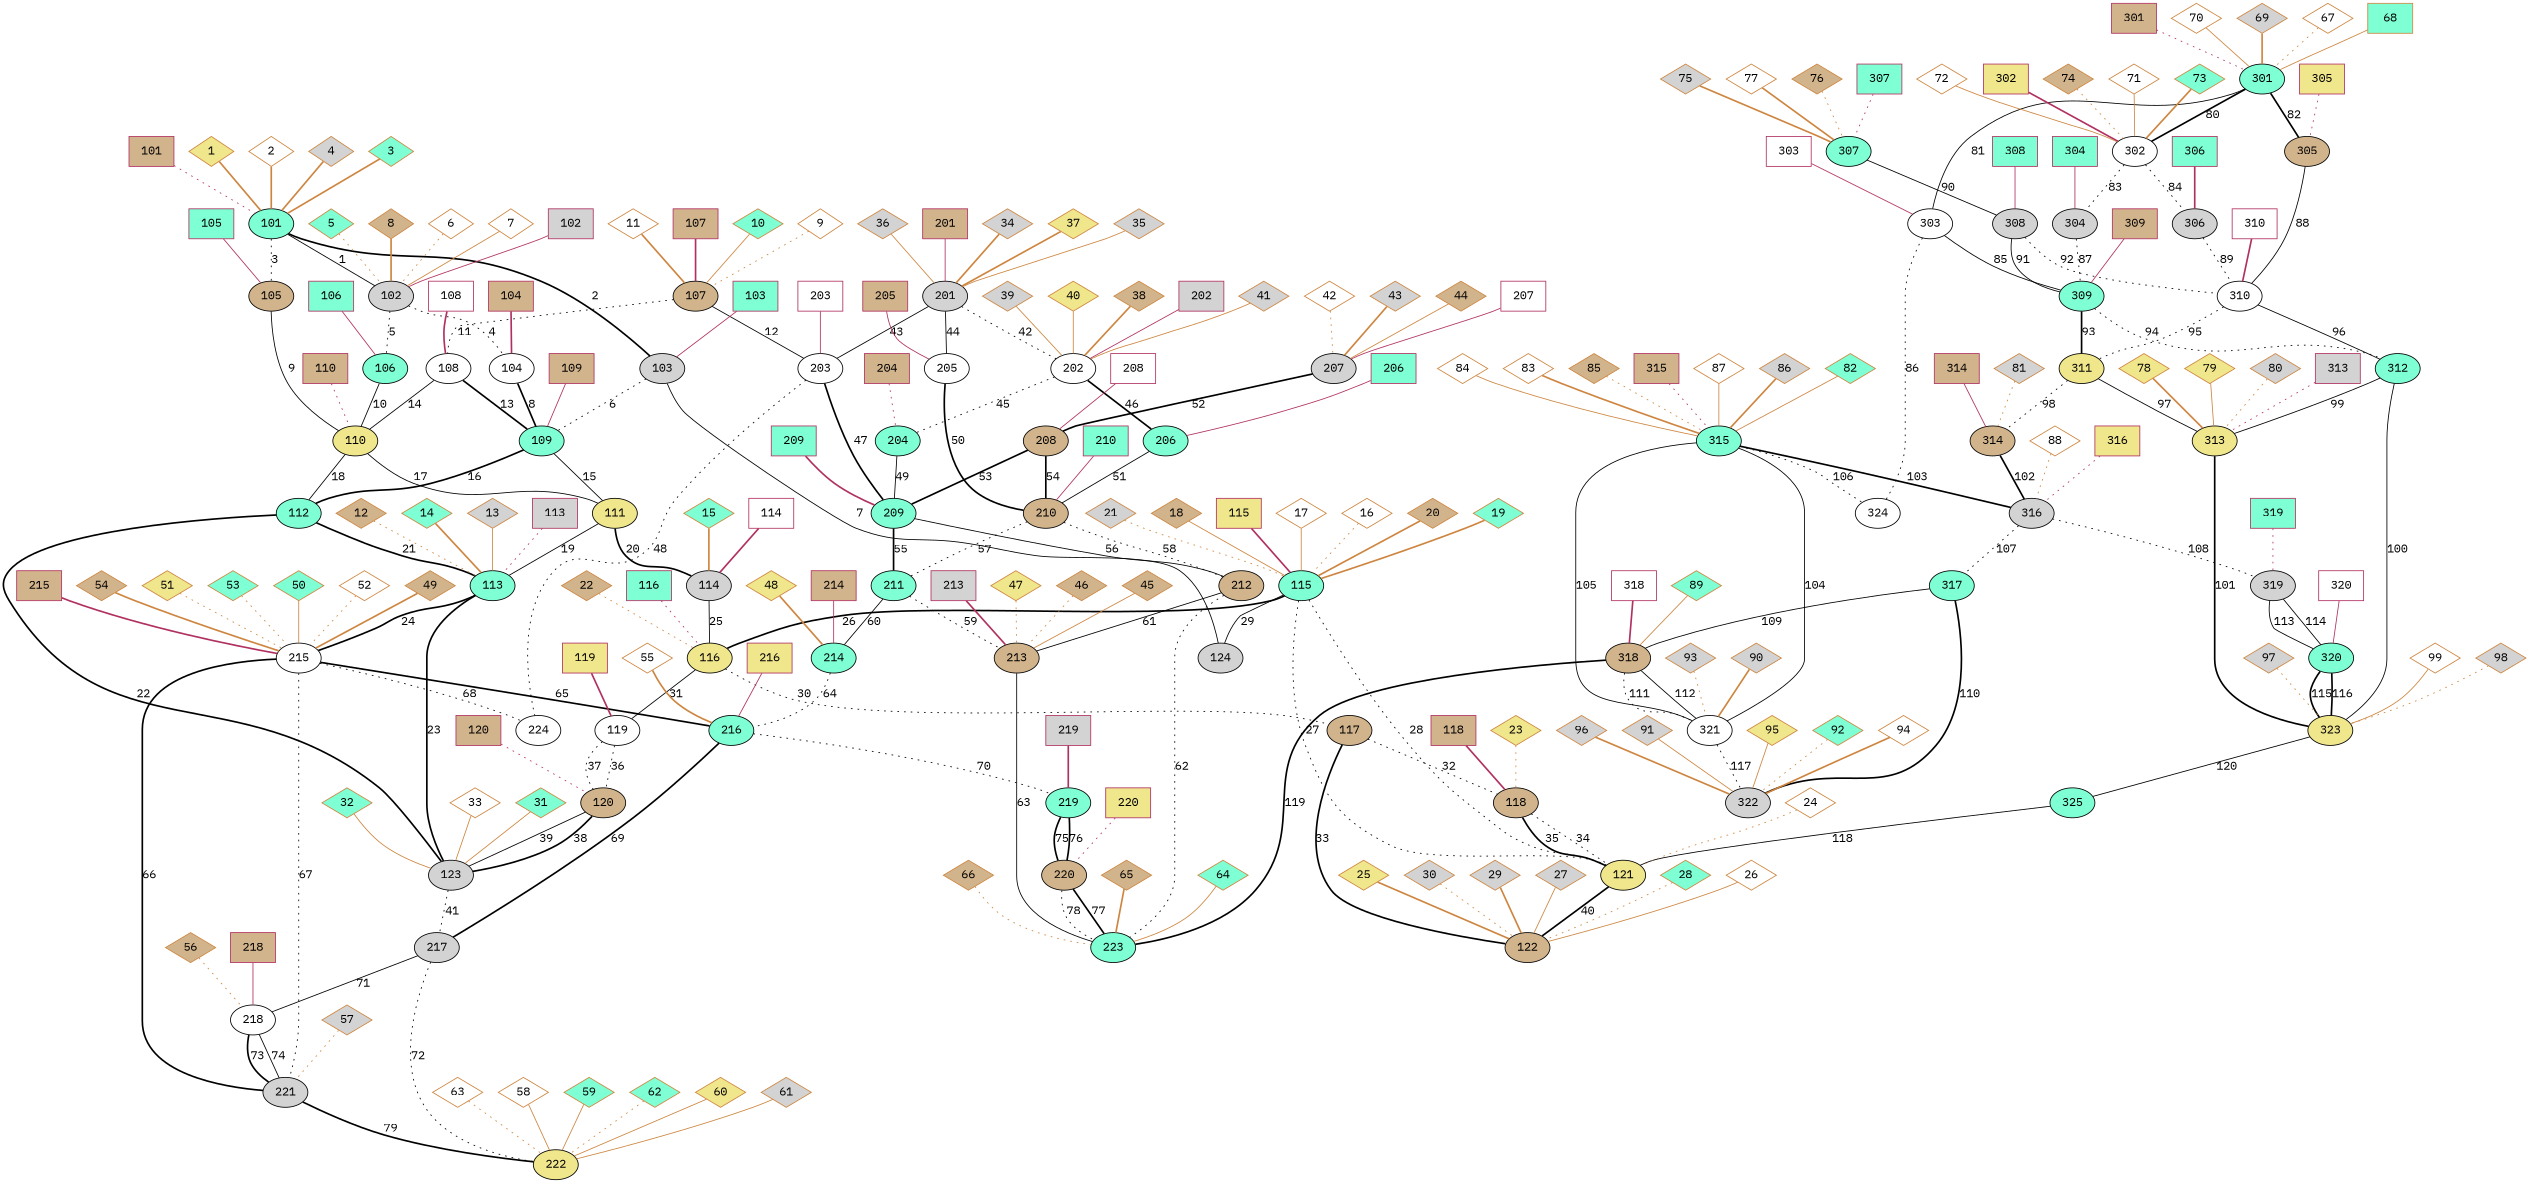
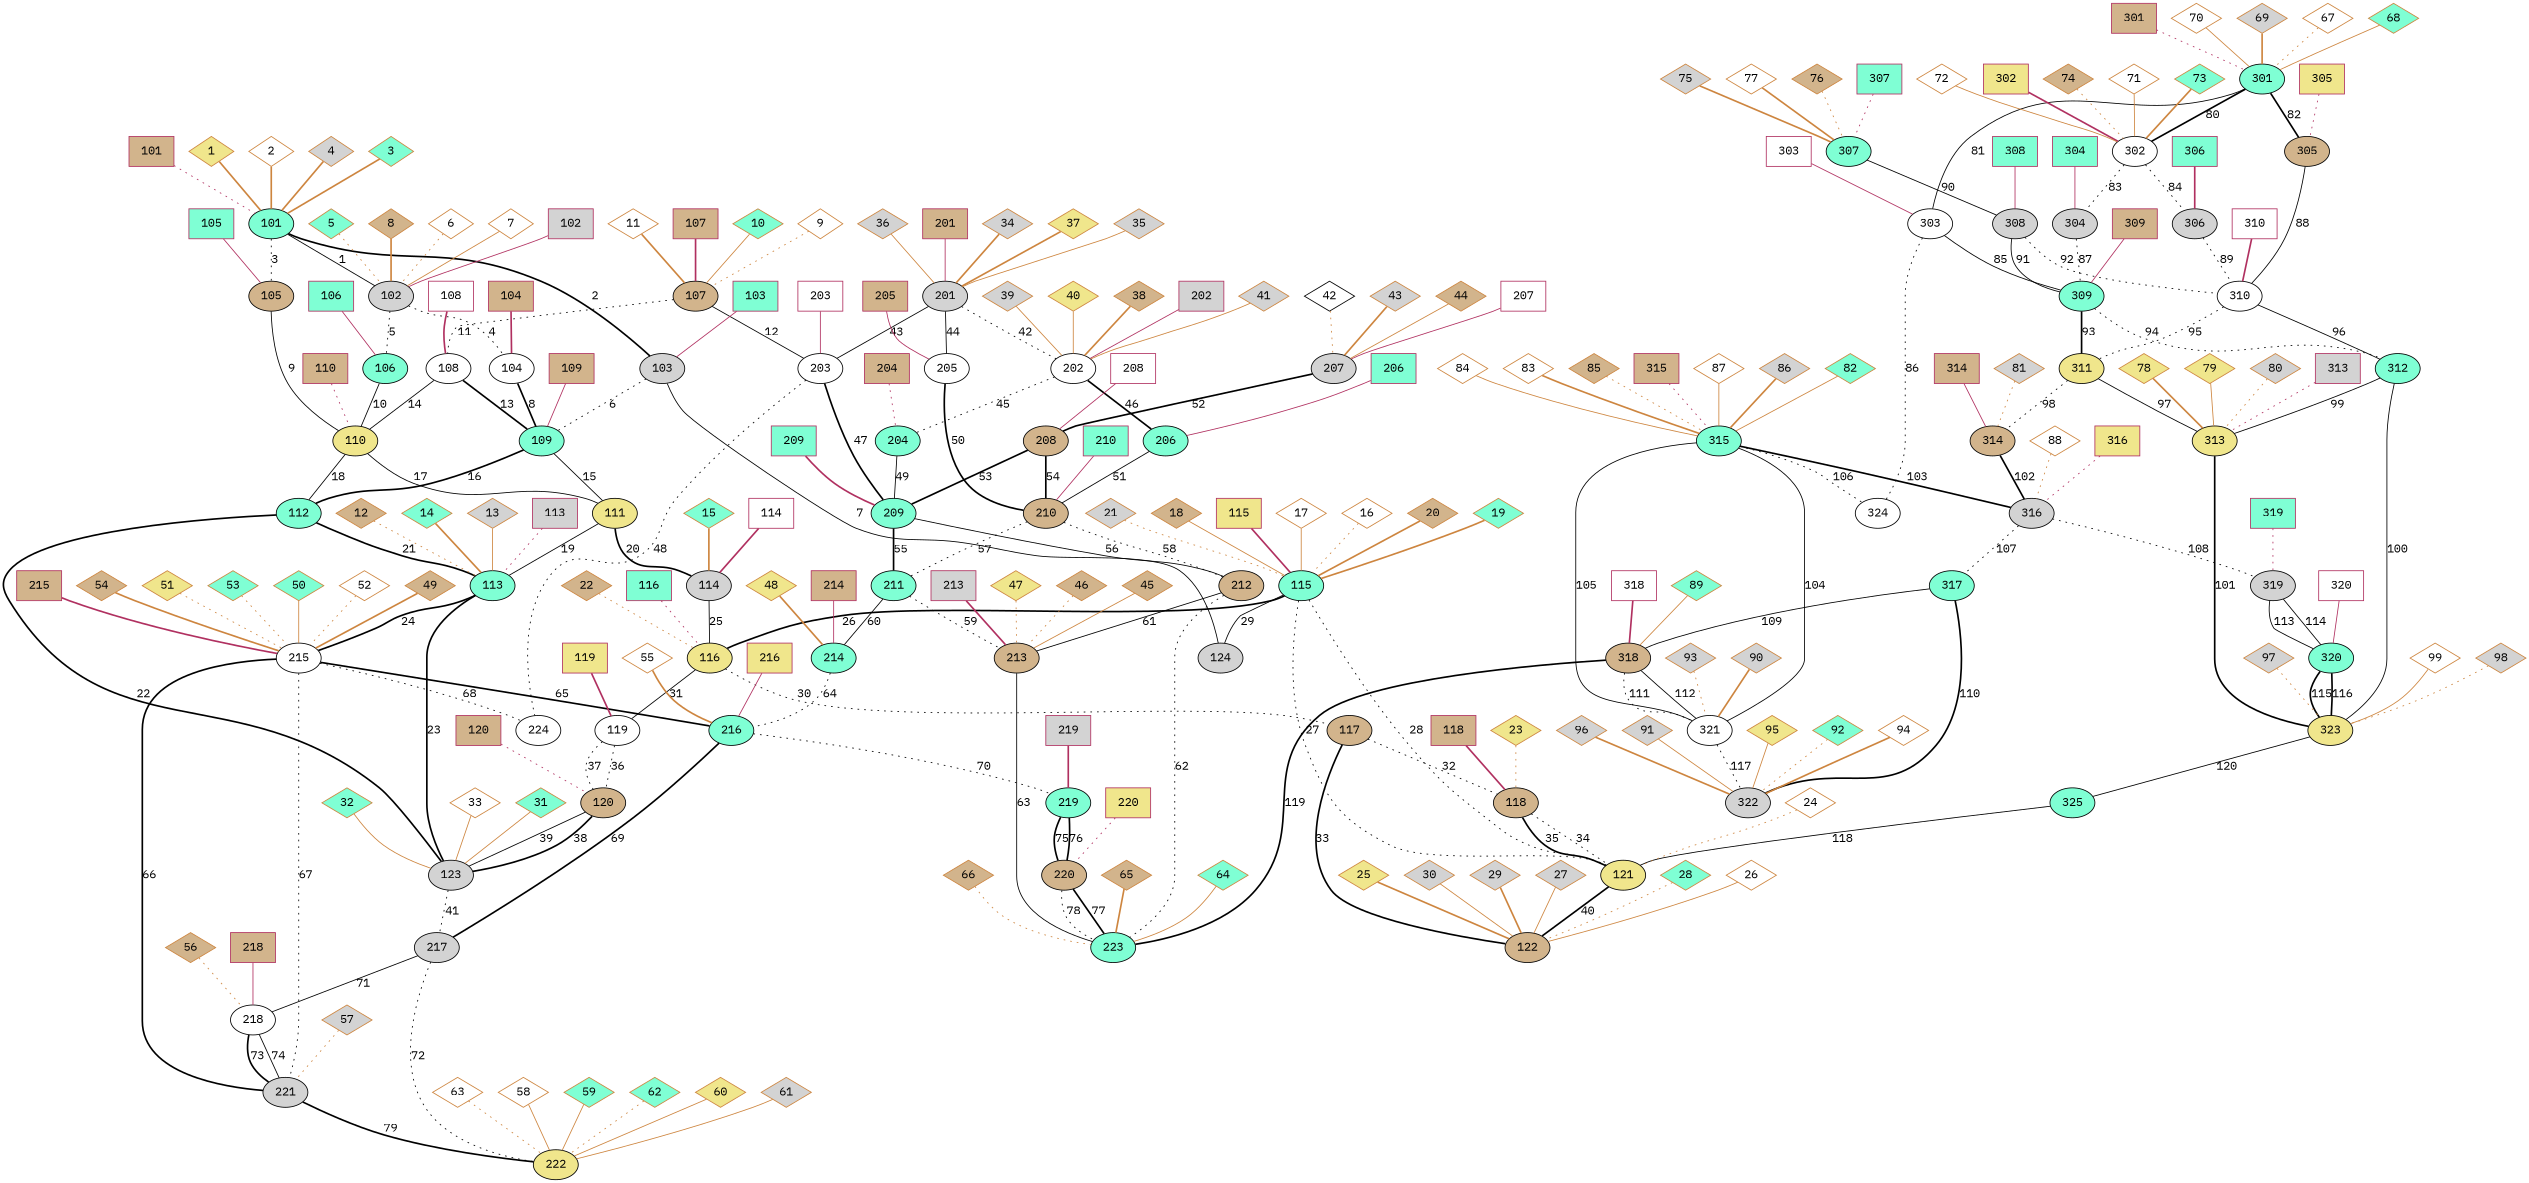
node "68": shape box -> diamond
node "42": color peru -> black
edge "30" -- "122": style dotted -> solid
